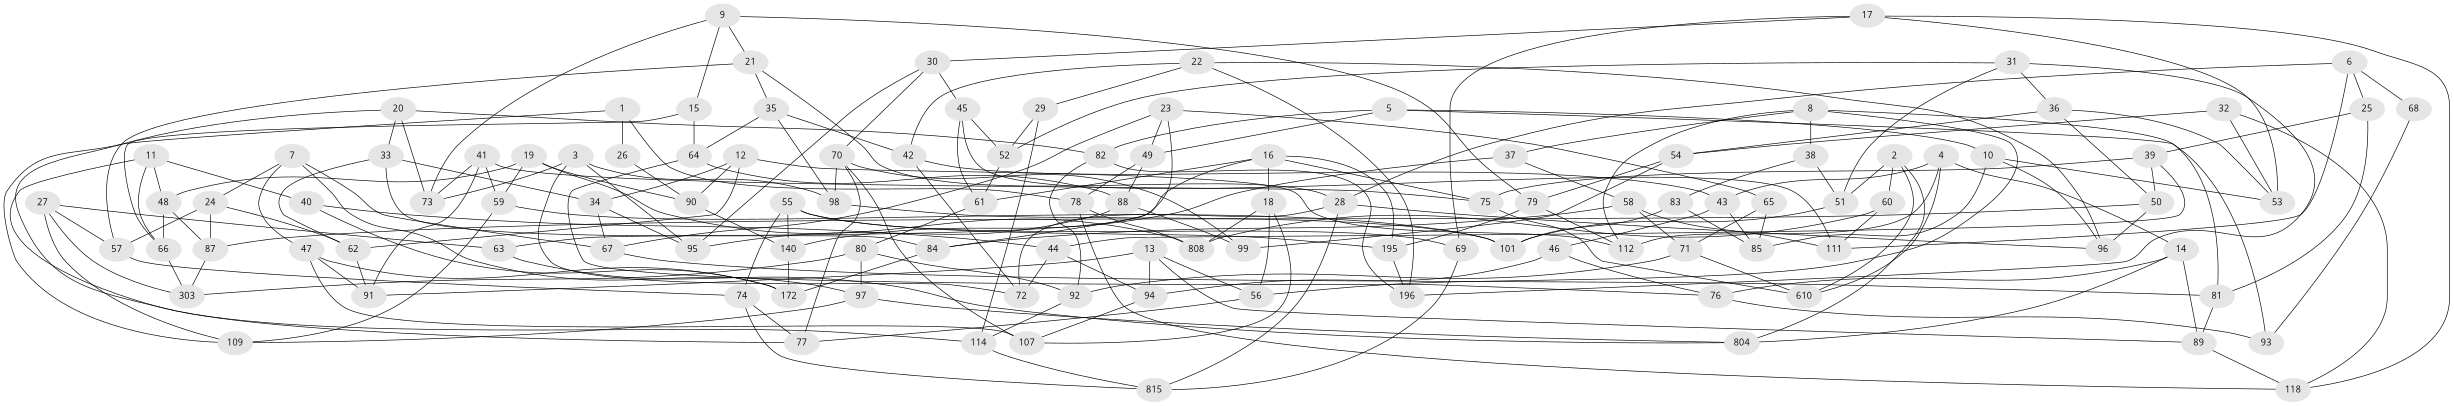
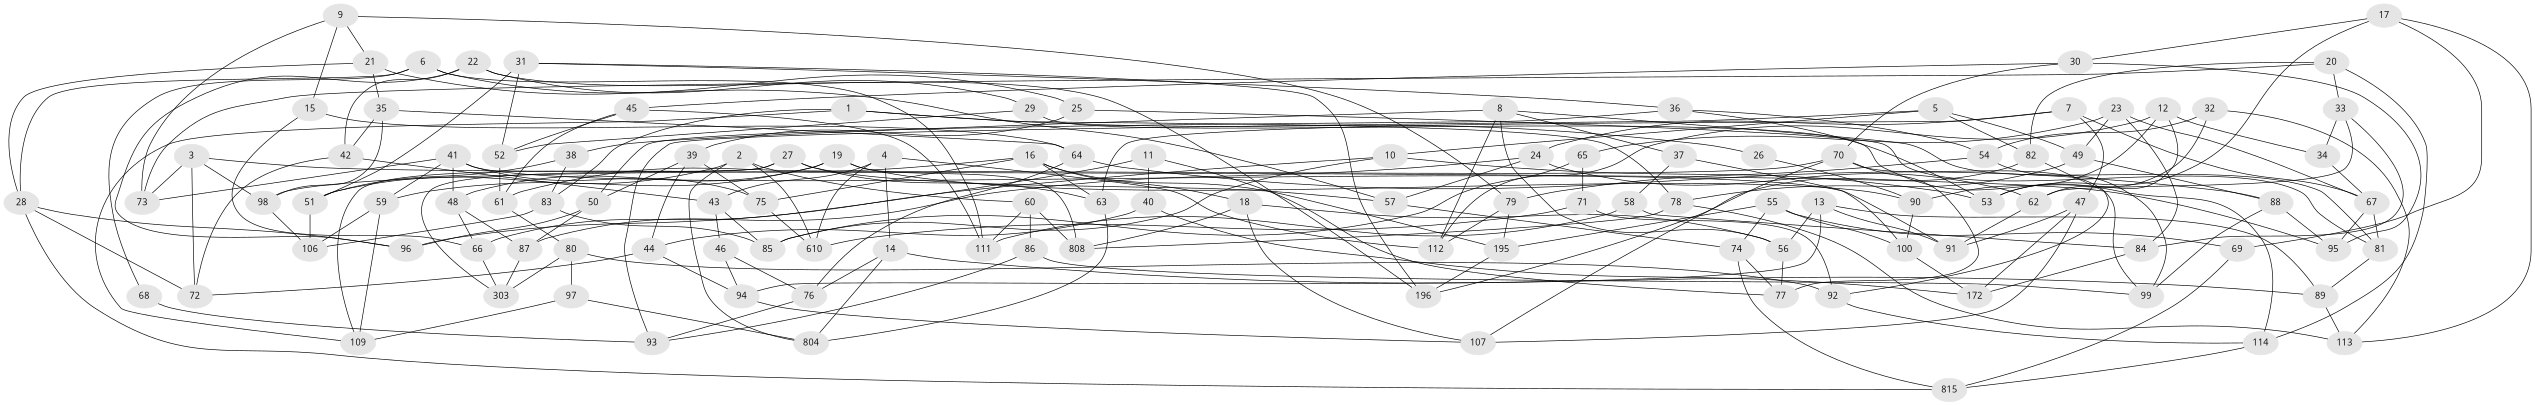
edge "1" -- "83": added
edge "11" -- "48": now "41" -- "48"
edge "58" -- "71": removed
edge "34" -- "95": now "67" -- "95"
node "140": label "140" -> "100"
node "86": added
node "101": label "101" -> "106"
edge "7" -- "97": now "7" -- "63"
node "118": label "118" -> "113"
